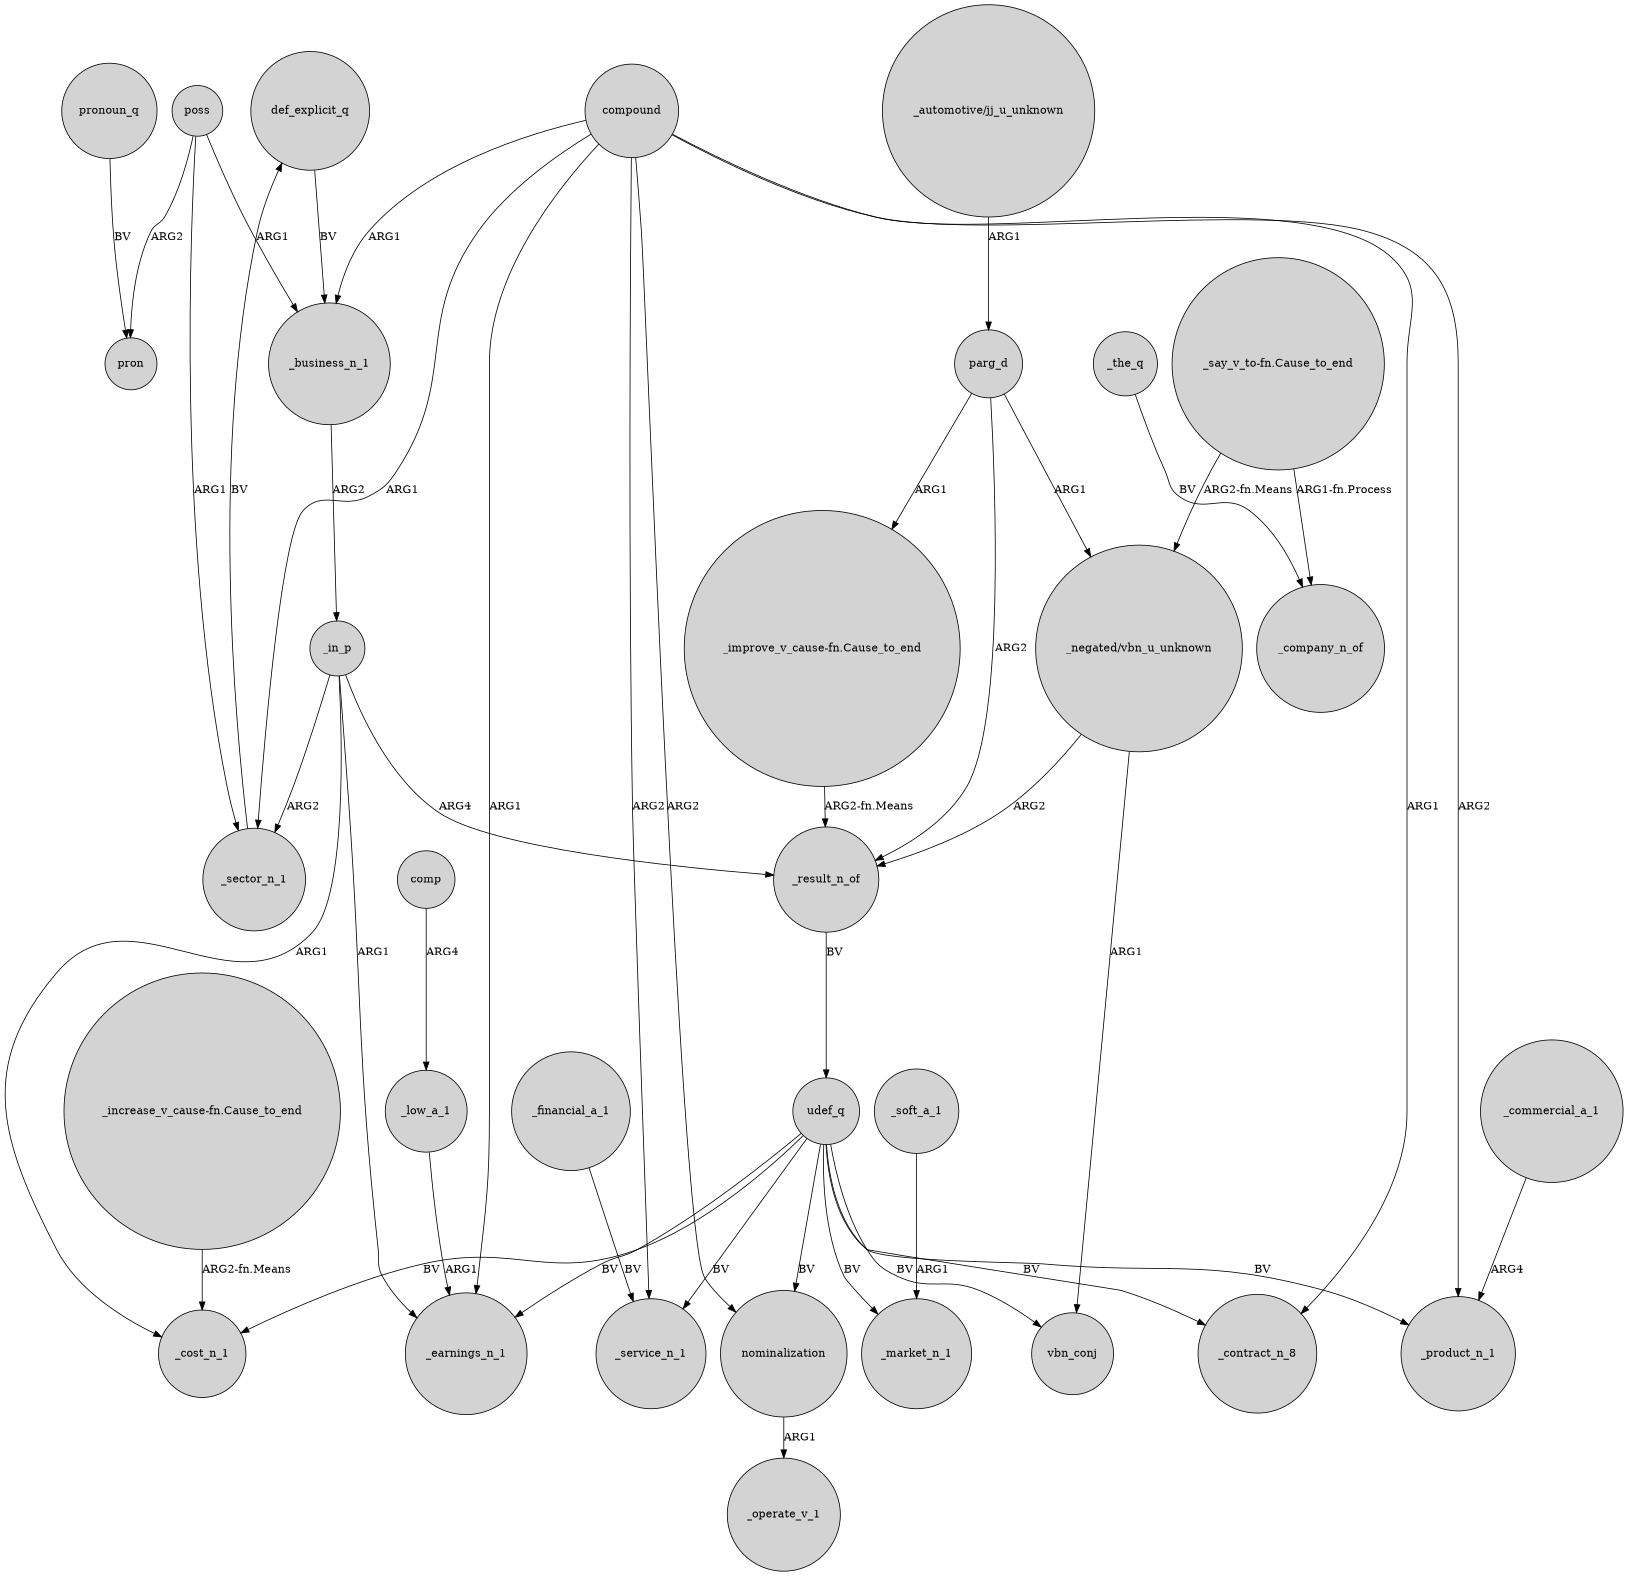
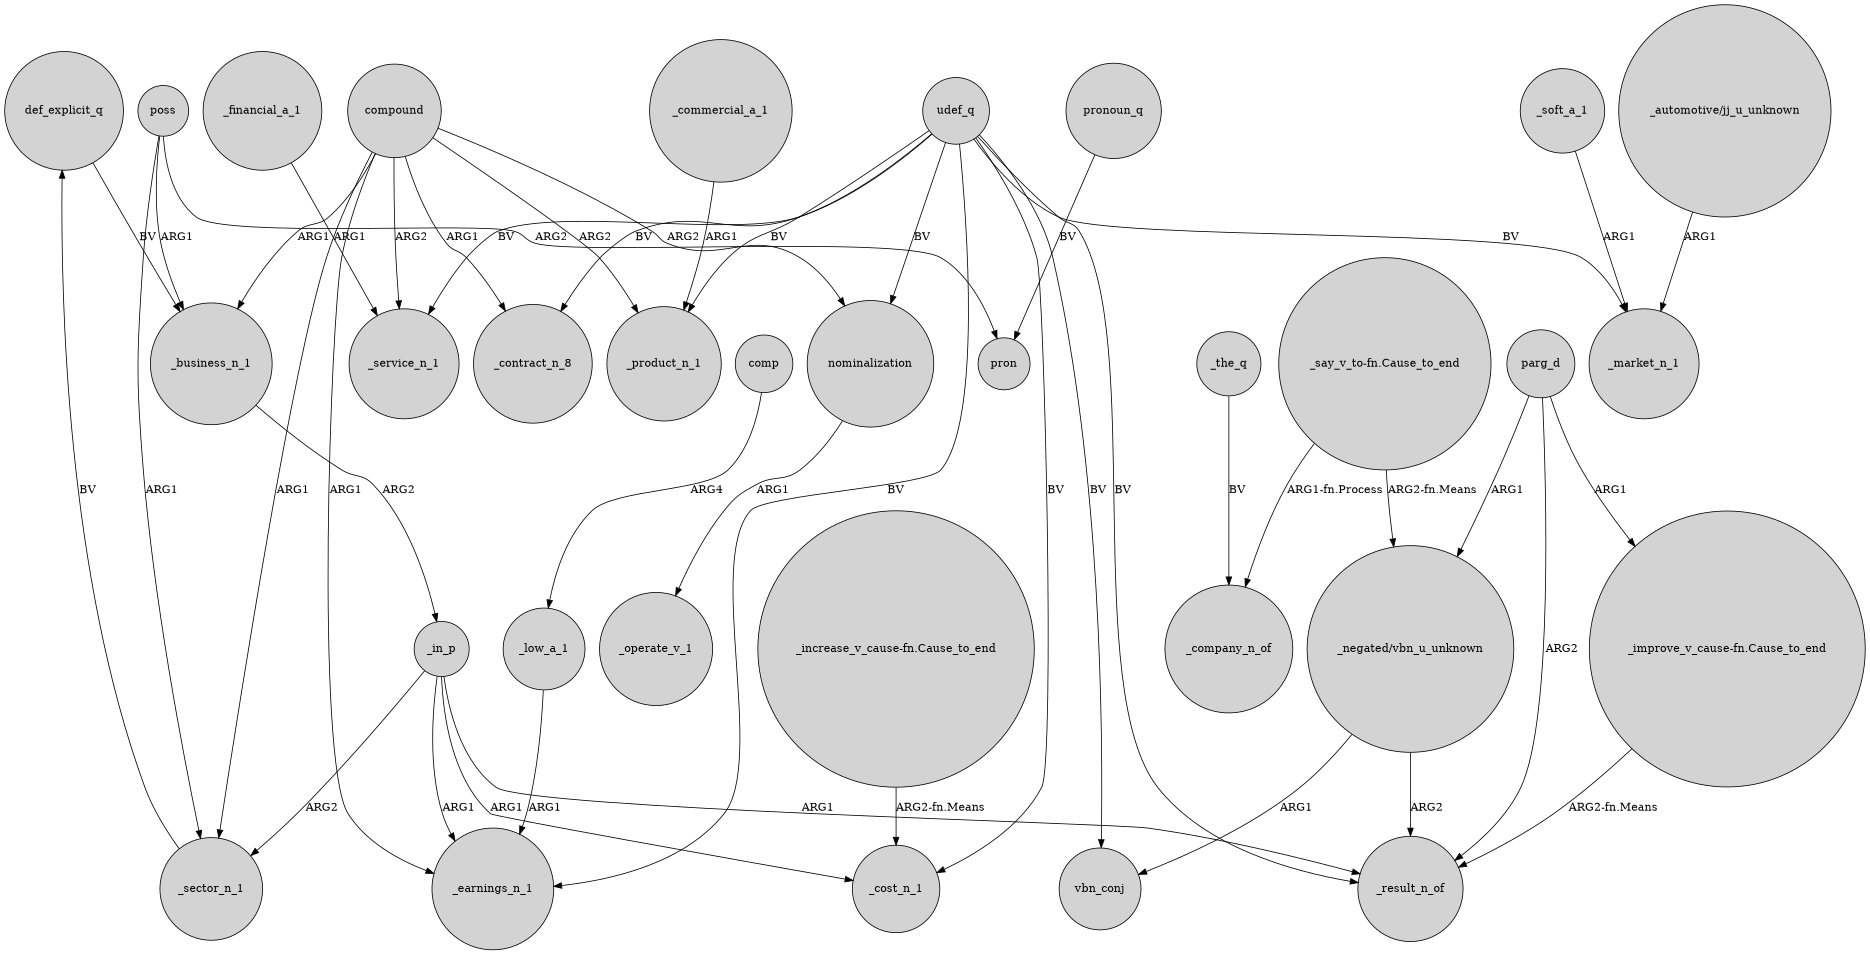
edge "_automotive/jj_u_unknown" -> "parg_d": now "_automotive/jj_u_unknown" -> "_market_n_1"
edge "_in_p" -> "_result_n_of": label "ARG4" -> "ARG1"
edge "_result_n_of" -> "udef_q": reversed
edge "_financial_a_1" -> "_service_n_1": label "BV" -> "ARG1"
edge "_commercial_a_1" -> "_product_n_1": label "ARG4" -> "ARG1"
